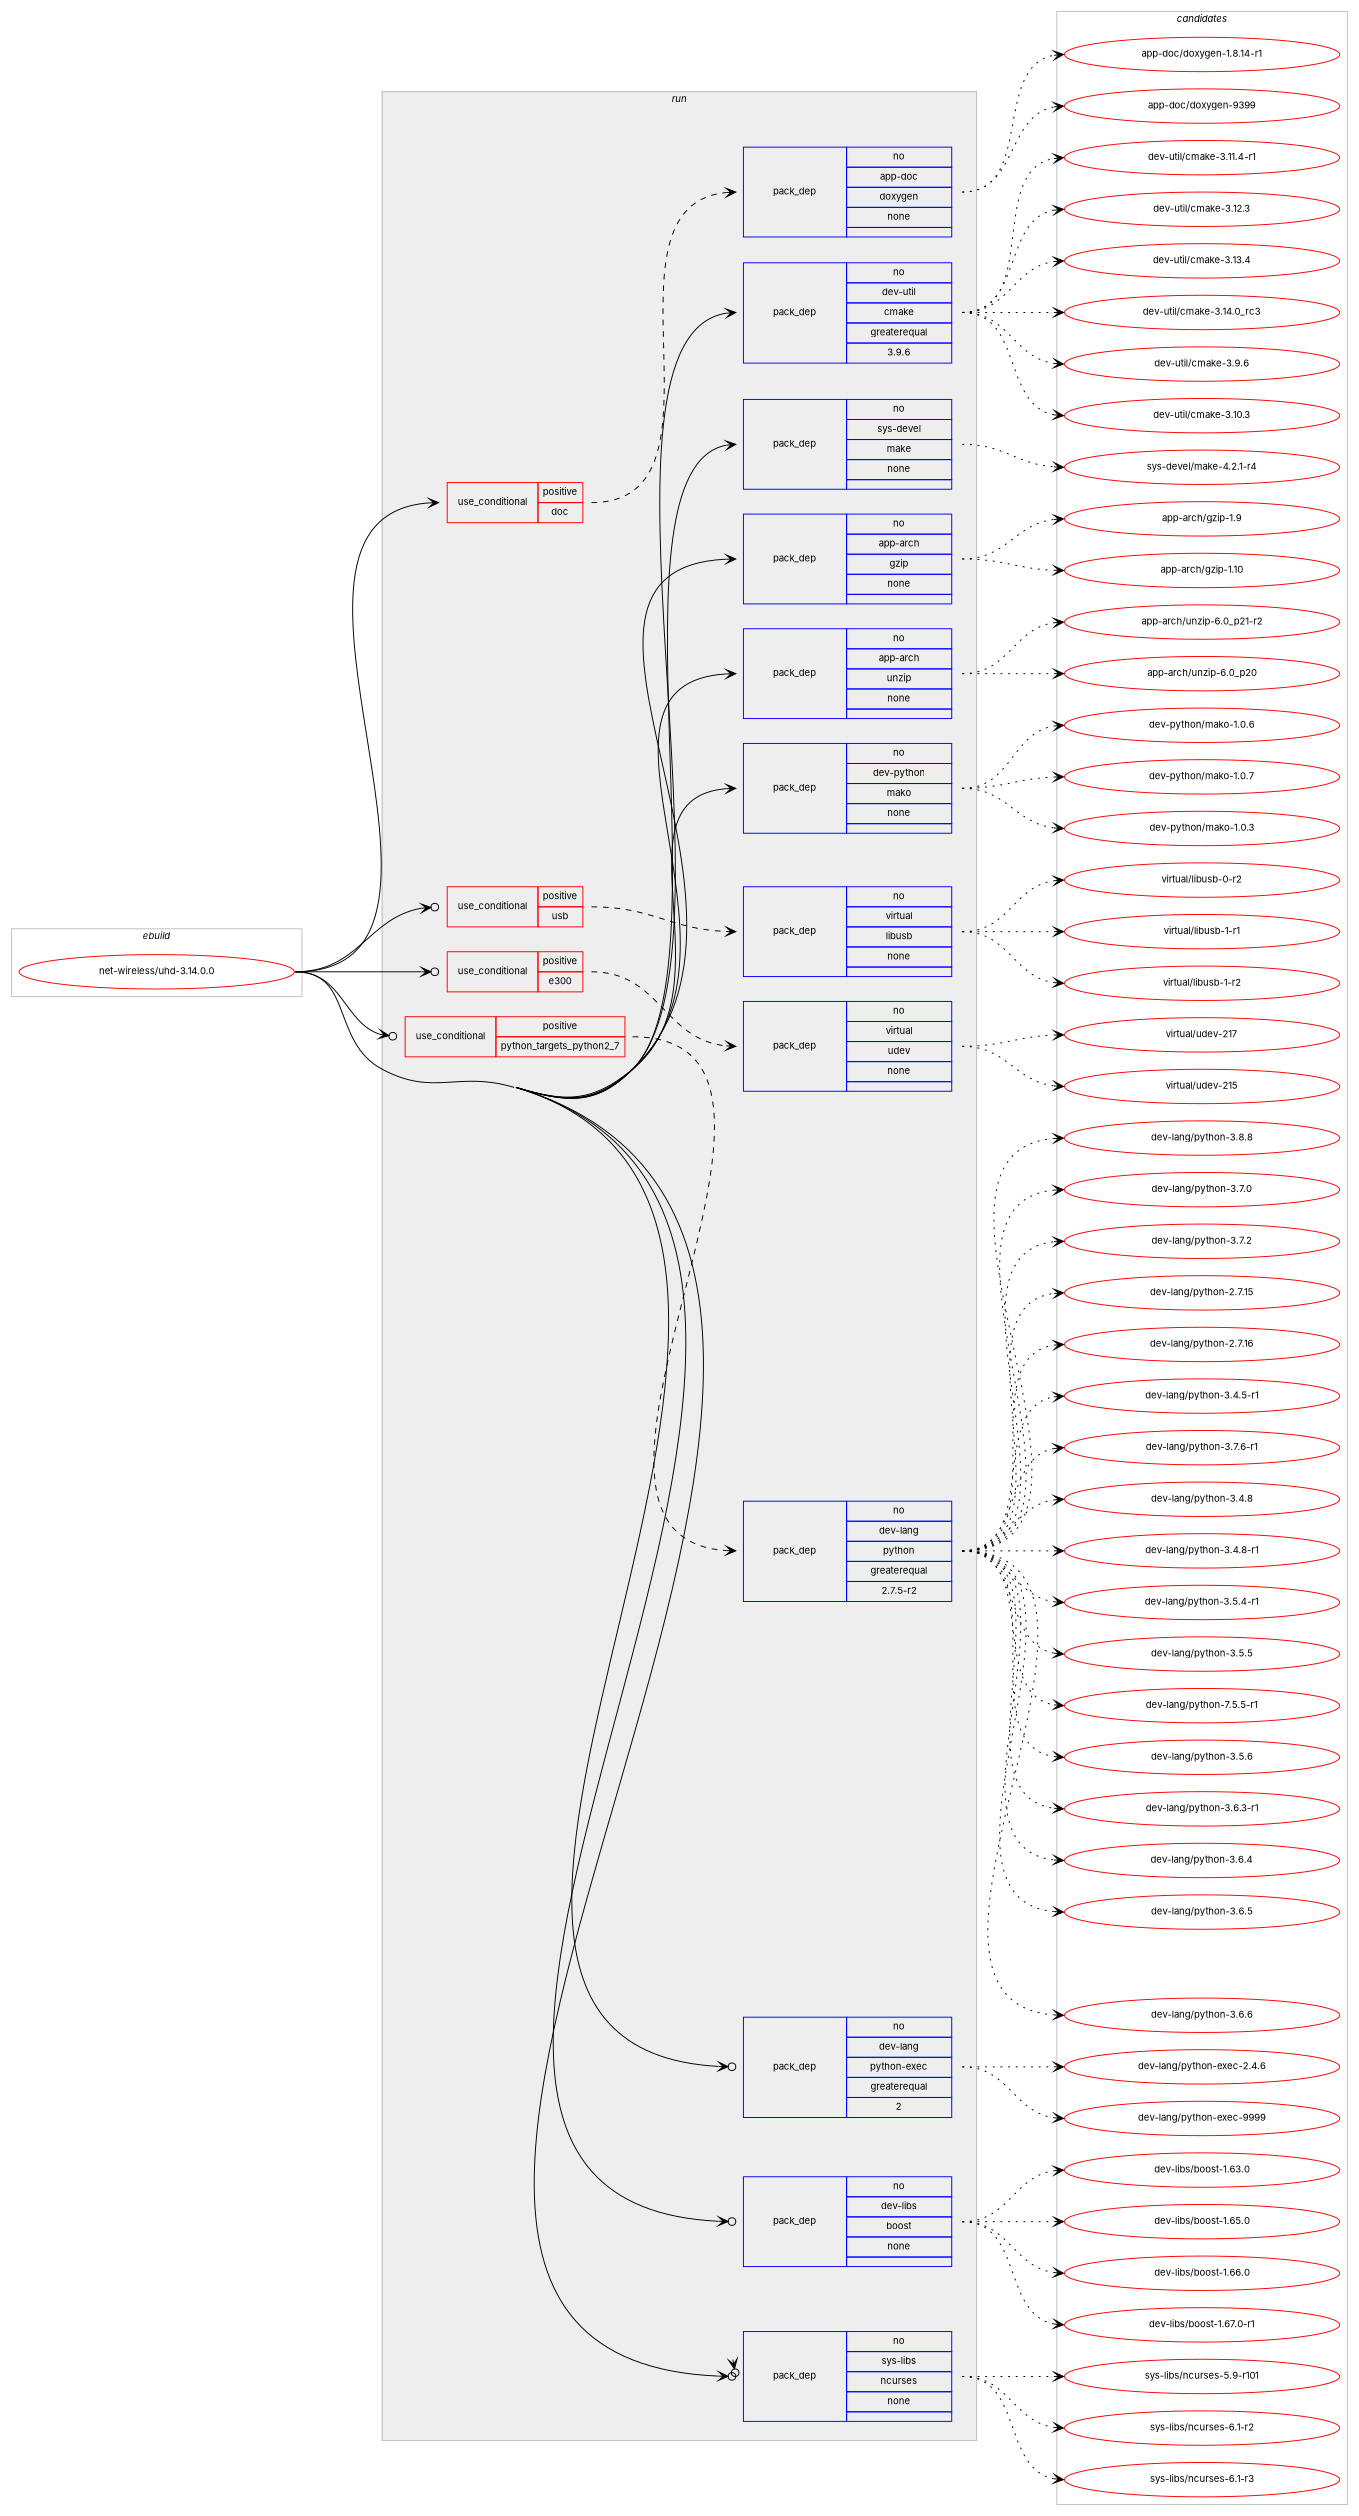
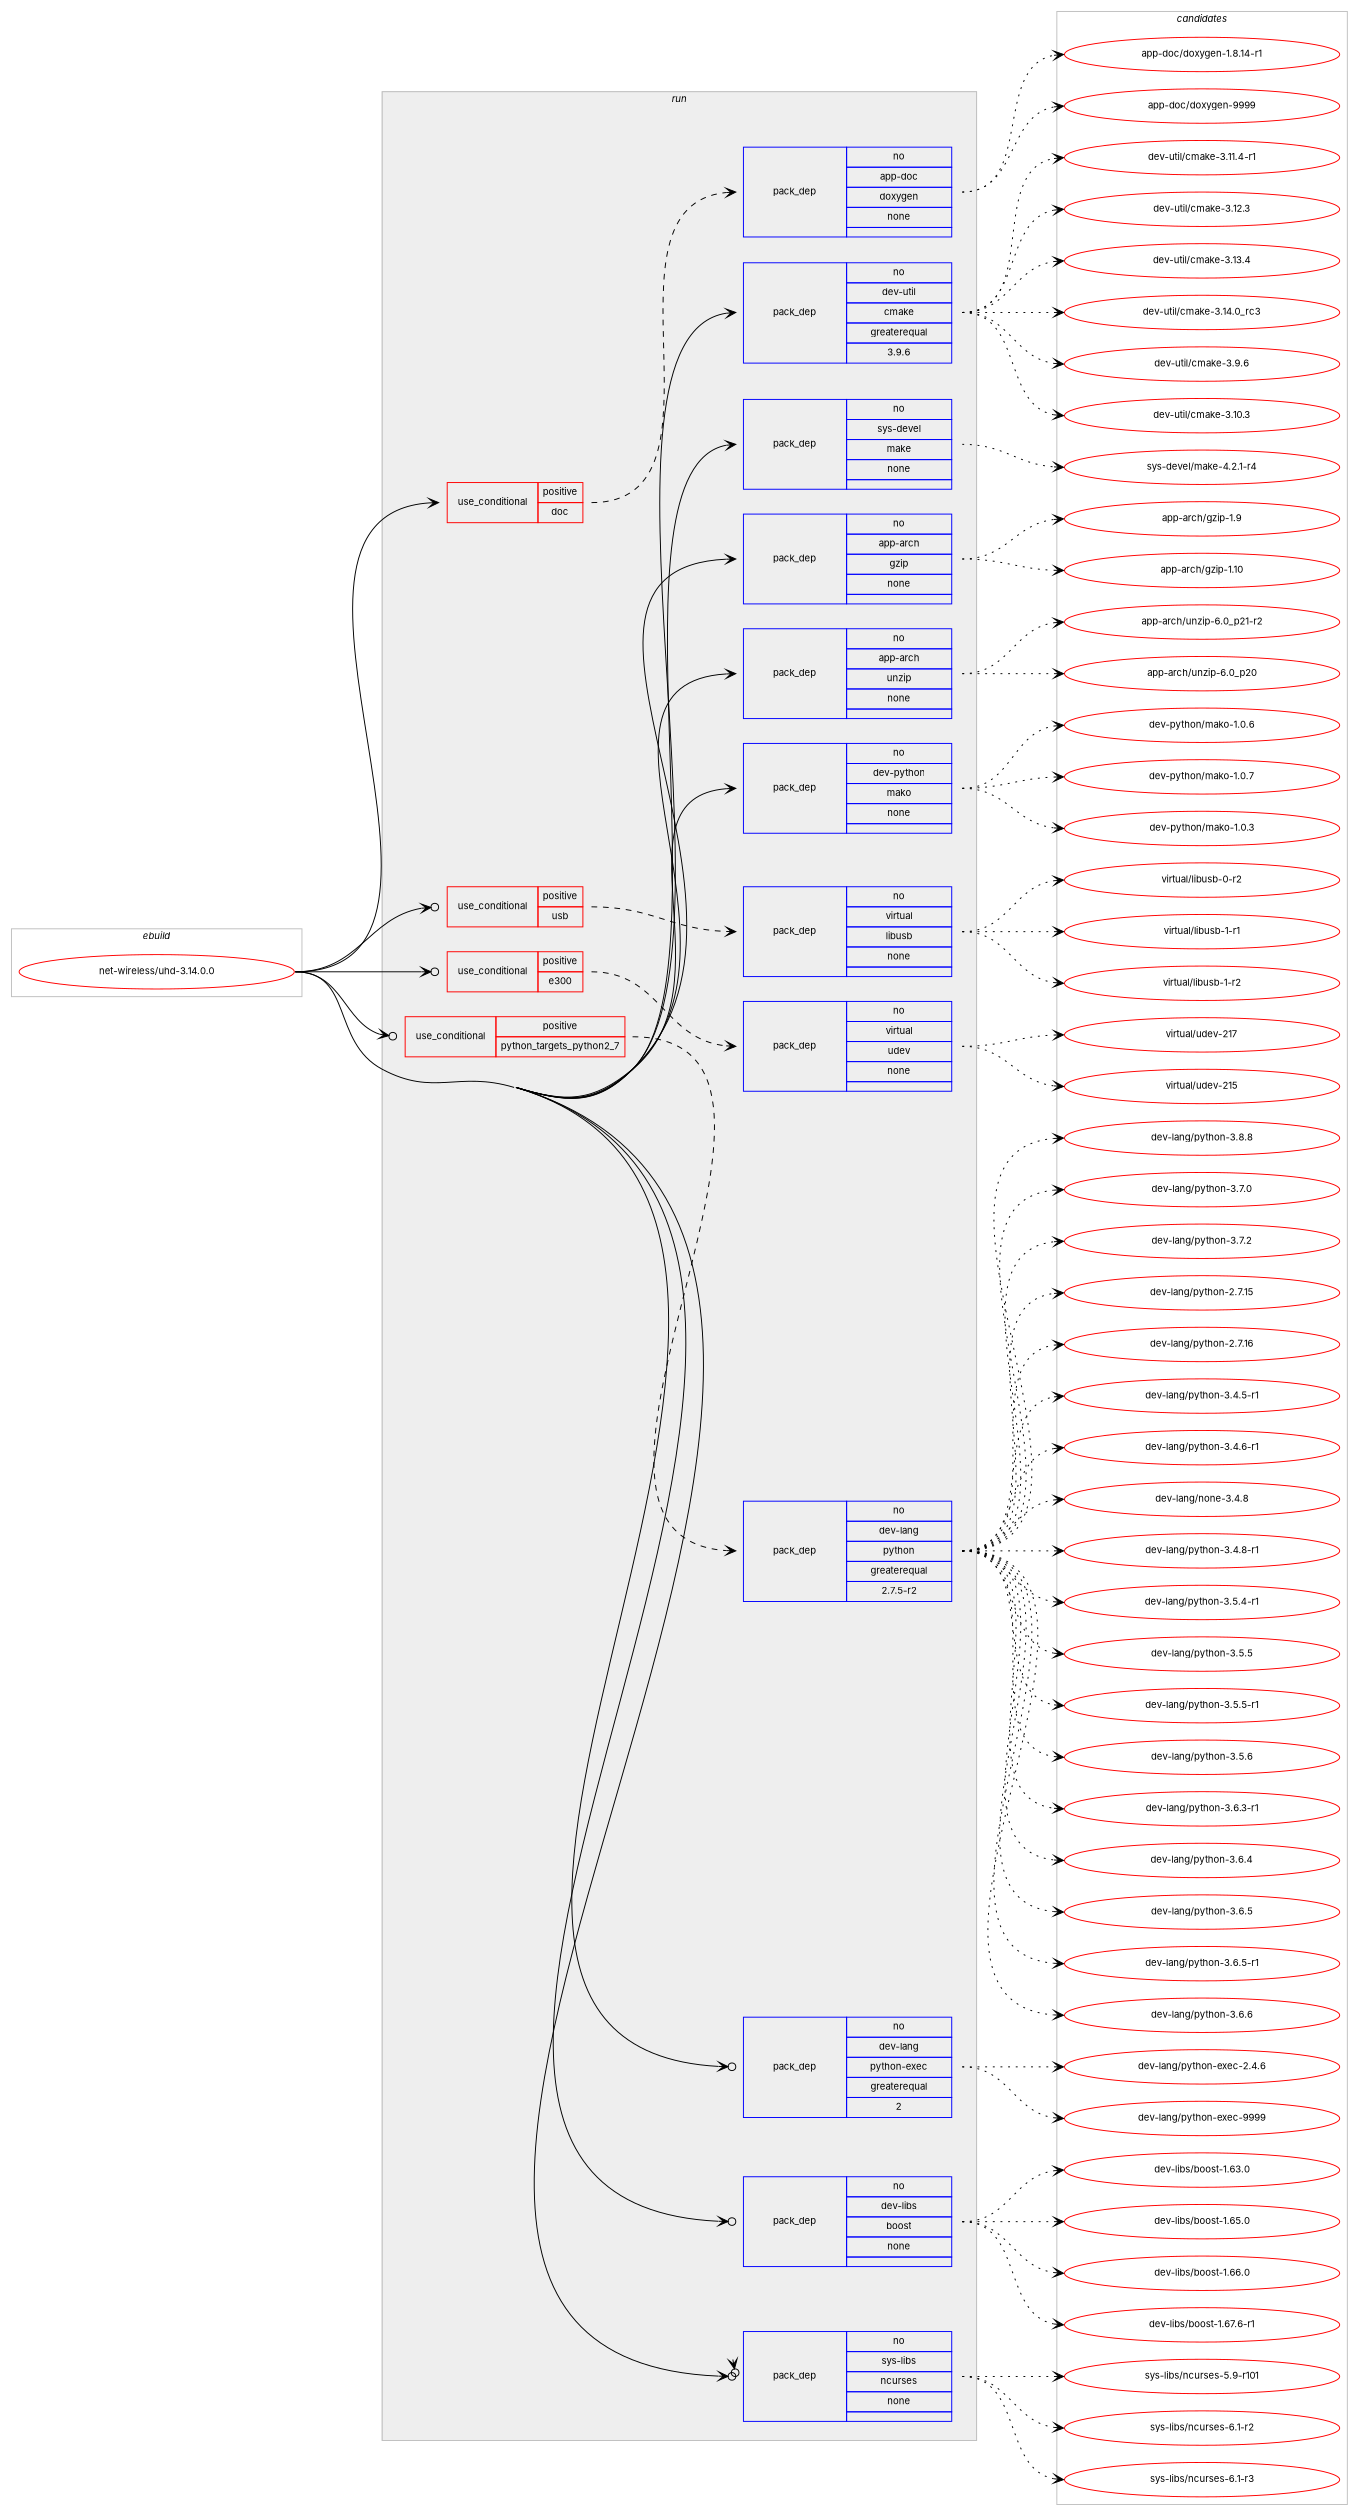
node "app-doc/doxygen-9399": label "app-doc/doxygen-9399" -> "app-doc/doxygen-9999"
node "dev-lang/python-3.7.6-r1": label "dev-lang/python-3.7.6-r1" -> "dev-lang/python-3.4.6-r1"
node "dev-lang/python-3.4.8": label "dev-lang/python-3.4.8" -> "dev-lang/none-3.4.8"
node "dev-lang/python-7.5.5-r1": label "dev-lang/python-7.5.5-r1" -> "dev-lang/python-3.5.5-r1"
node "dev-lang/python-3.6.5-r1": added
node "dev-libs/boost-1.67.0-r1": label "dev-libs/boost-1.67.0-r1" -> "dev-libs/boost-1.67.6-r1"
